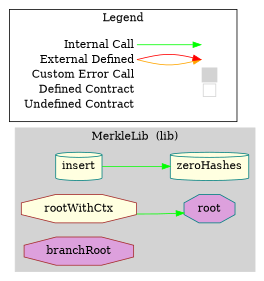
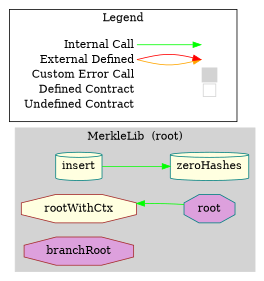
cluster "MerkleLib  (lib)": label "MerkleLib  (lib)" -> "MerkleLib  (root)"
edge "rootWithCtx" -> "root": reversed
